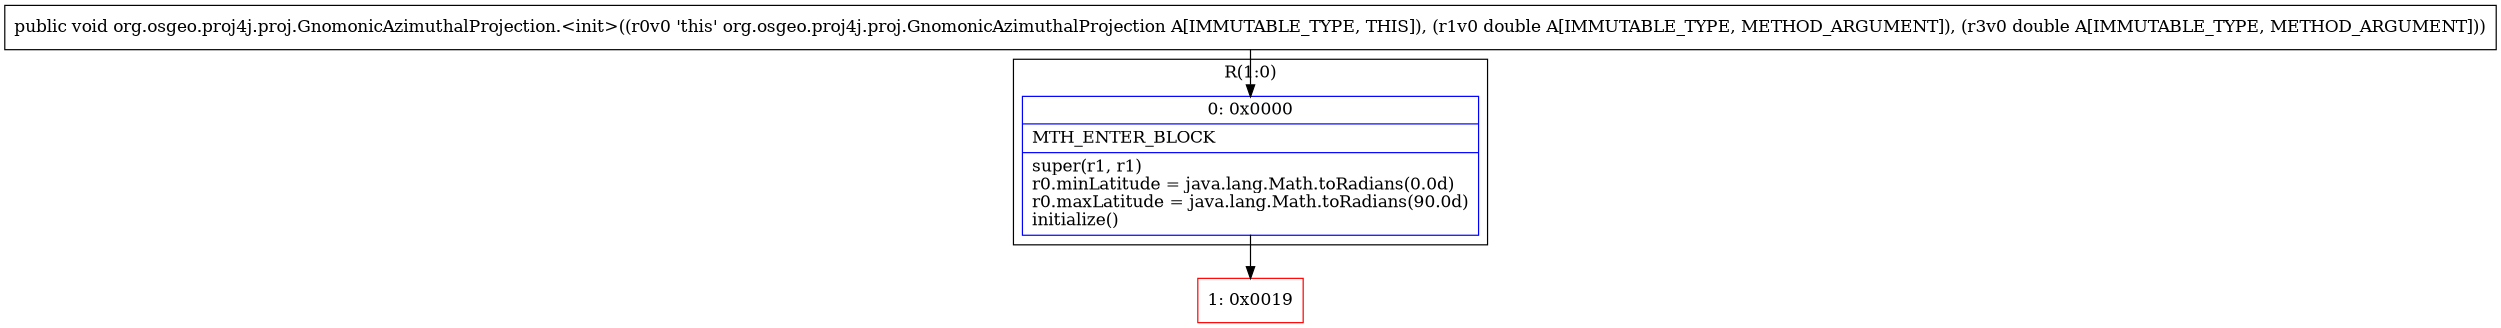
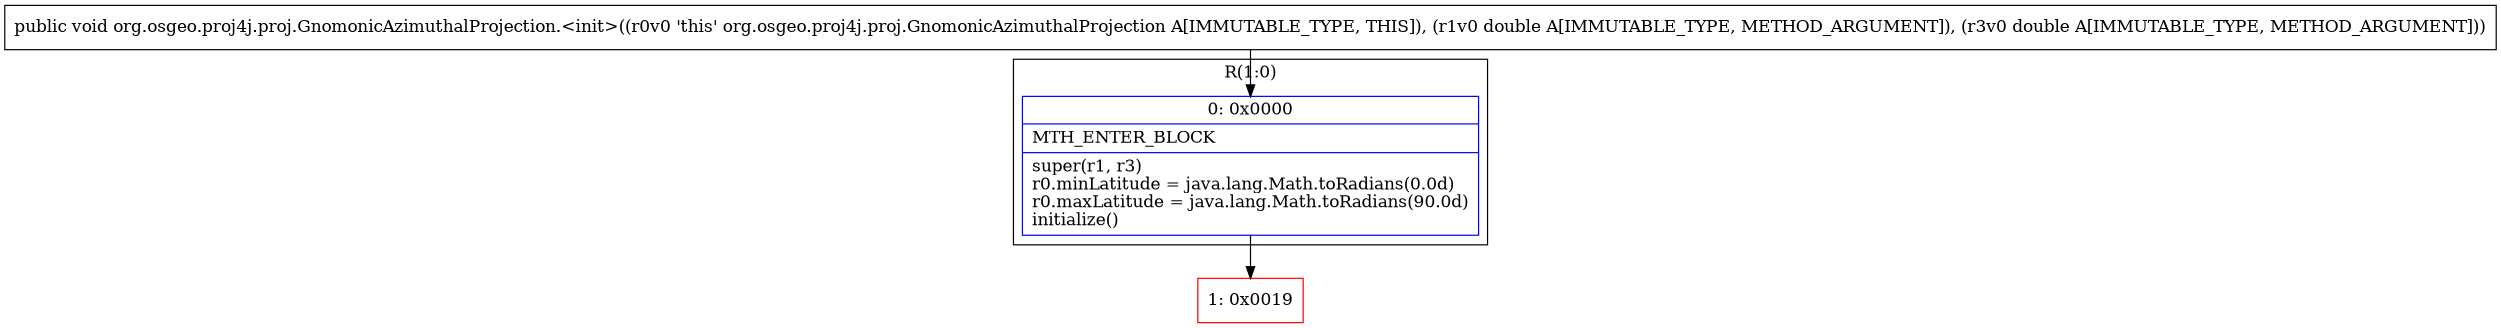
node "0: 0x0000": text "super(r1, r1)" -> "super(r1, r3)"
